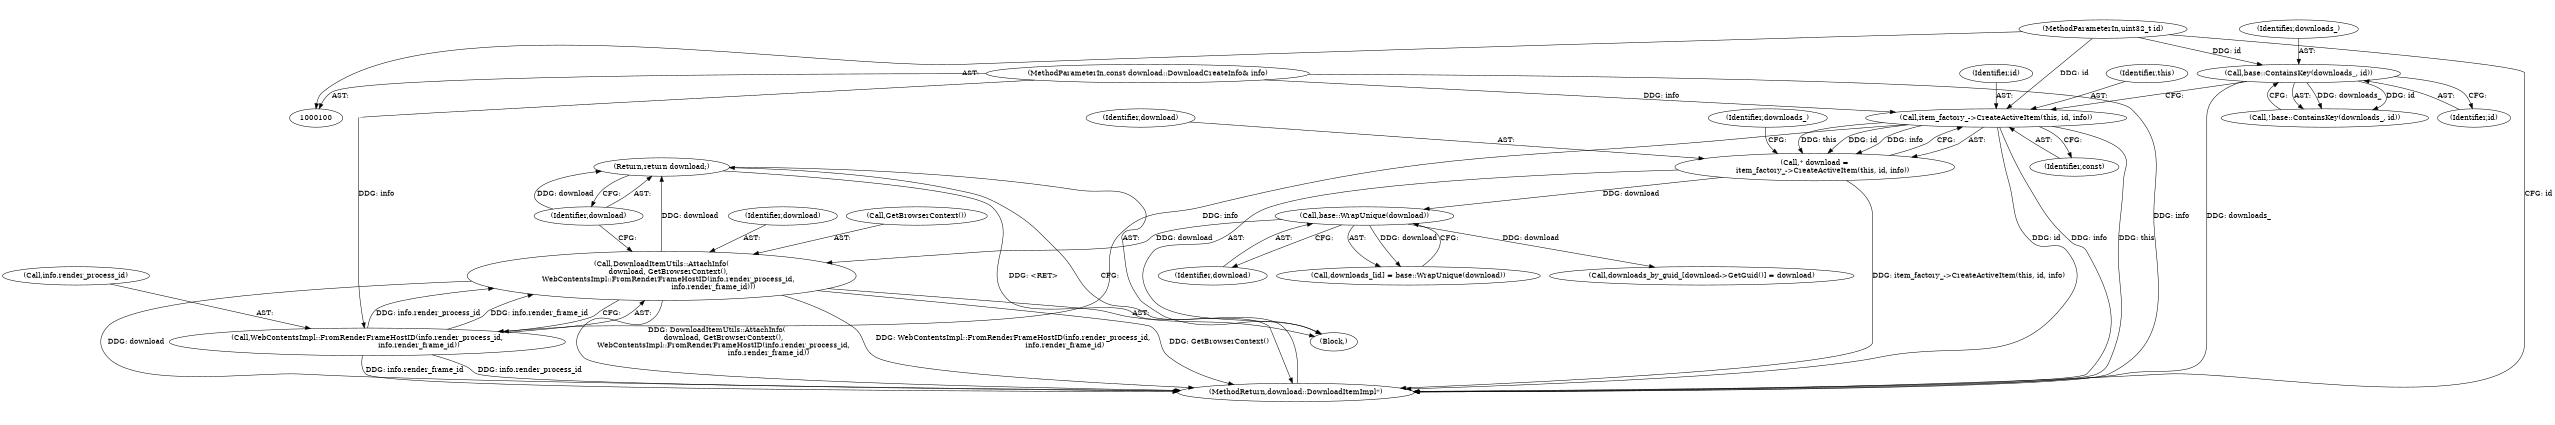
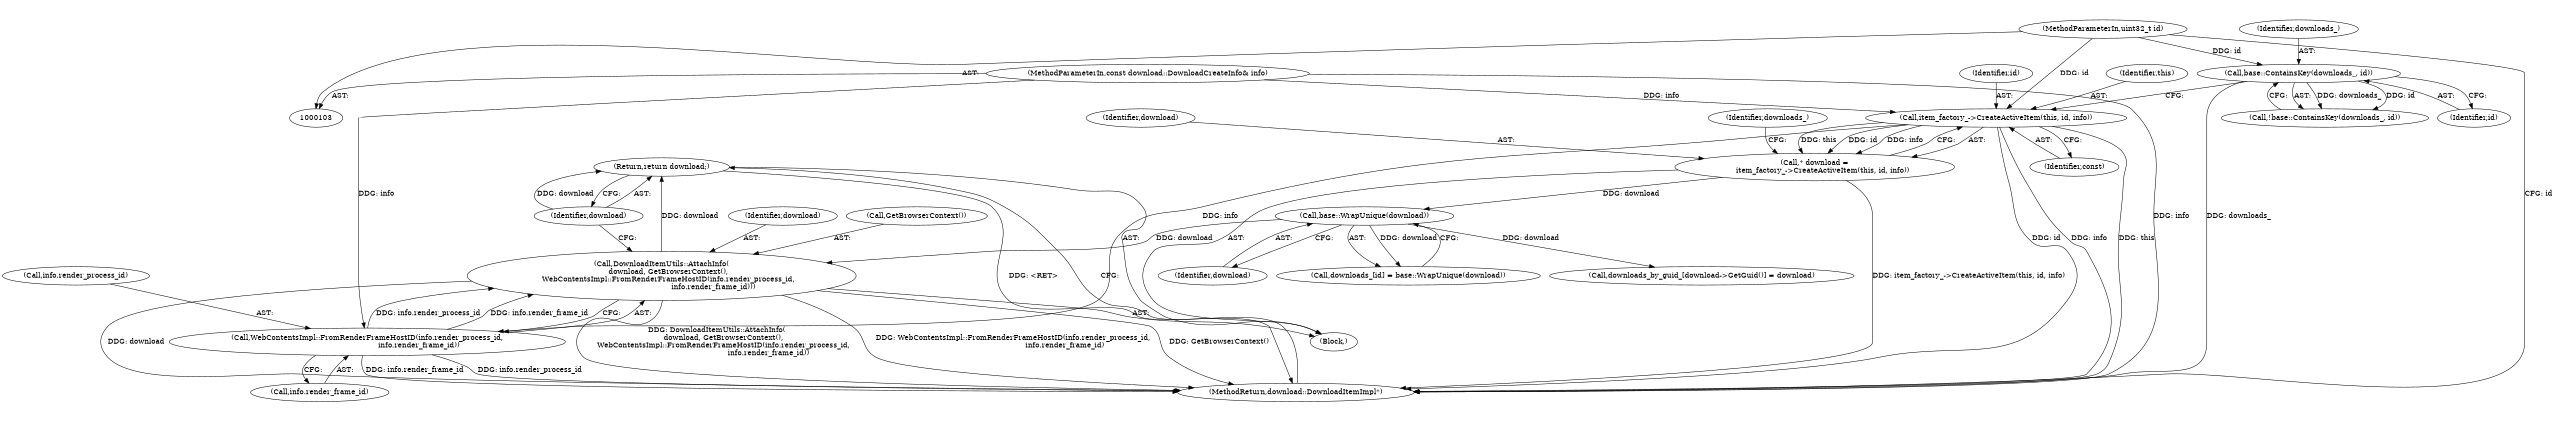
node "1000100": label "1000100" -> "1000103"
node "(Call,info.render_frame_id)": added
